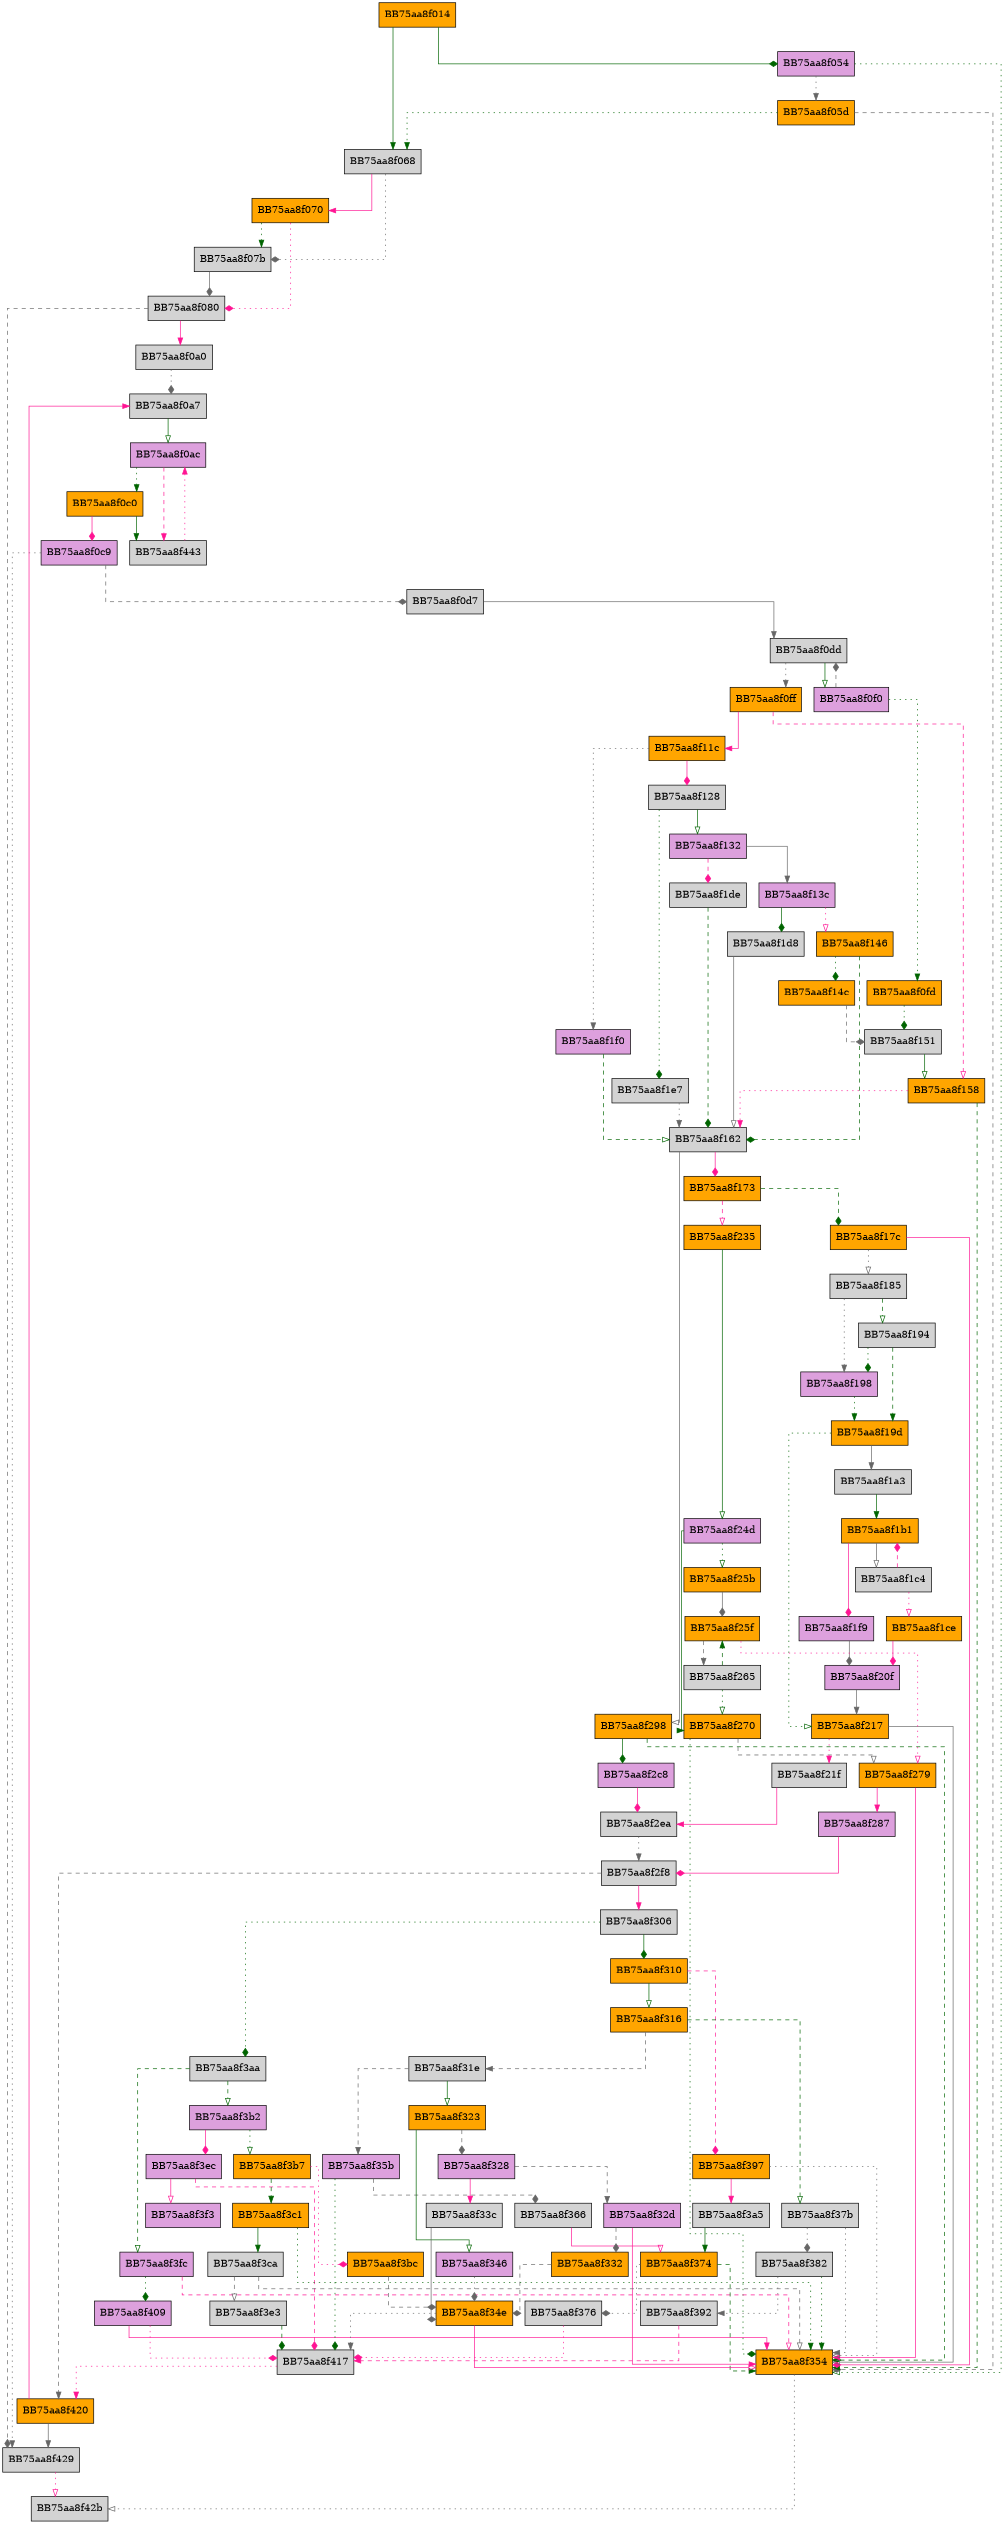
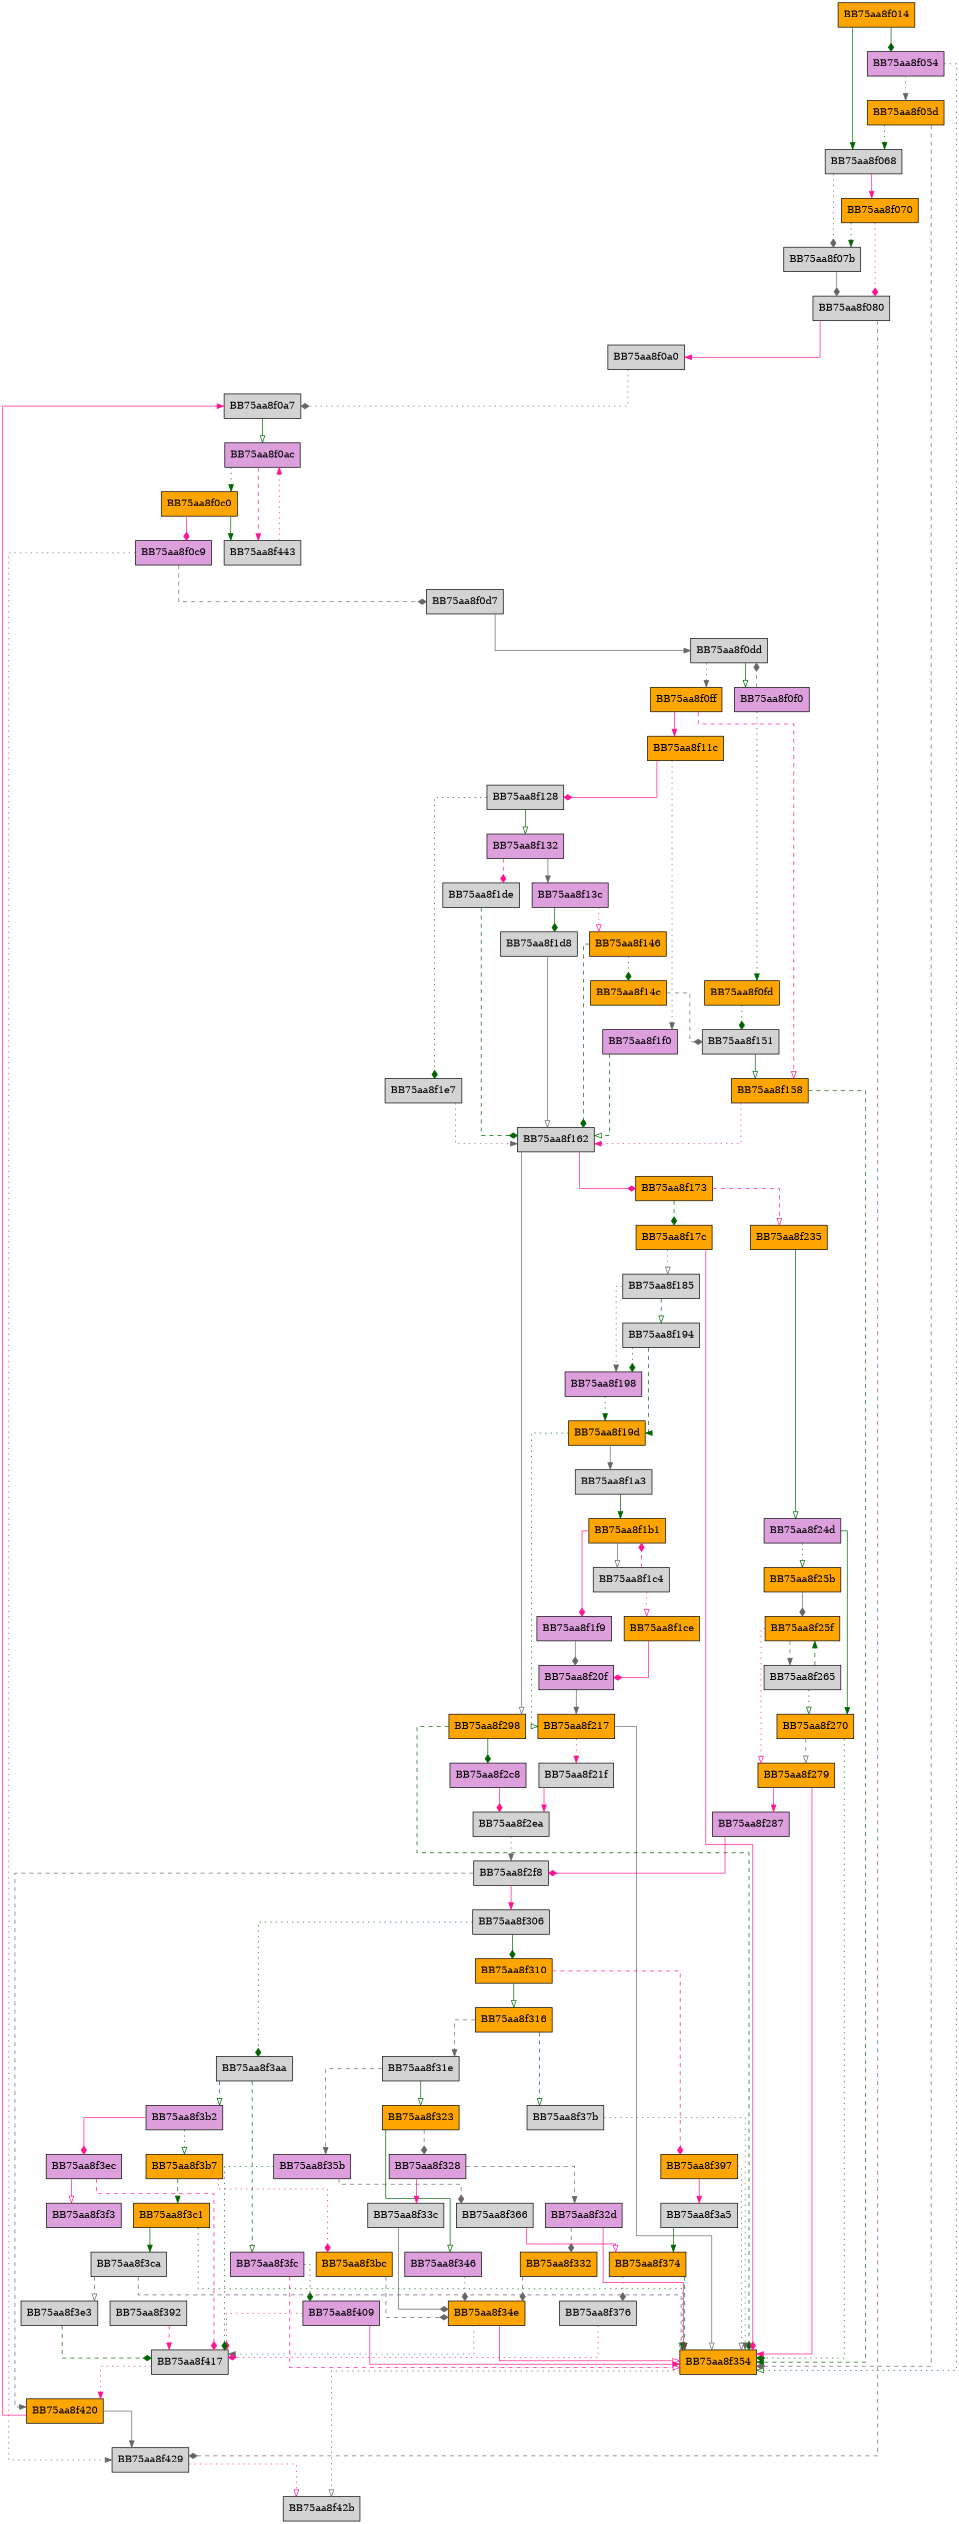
node "BB75aa8f382": removed
